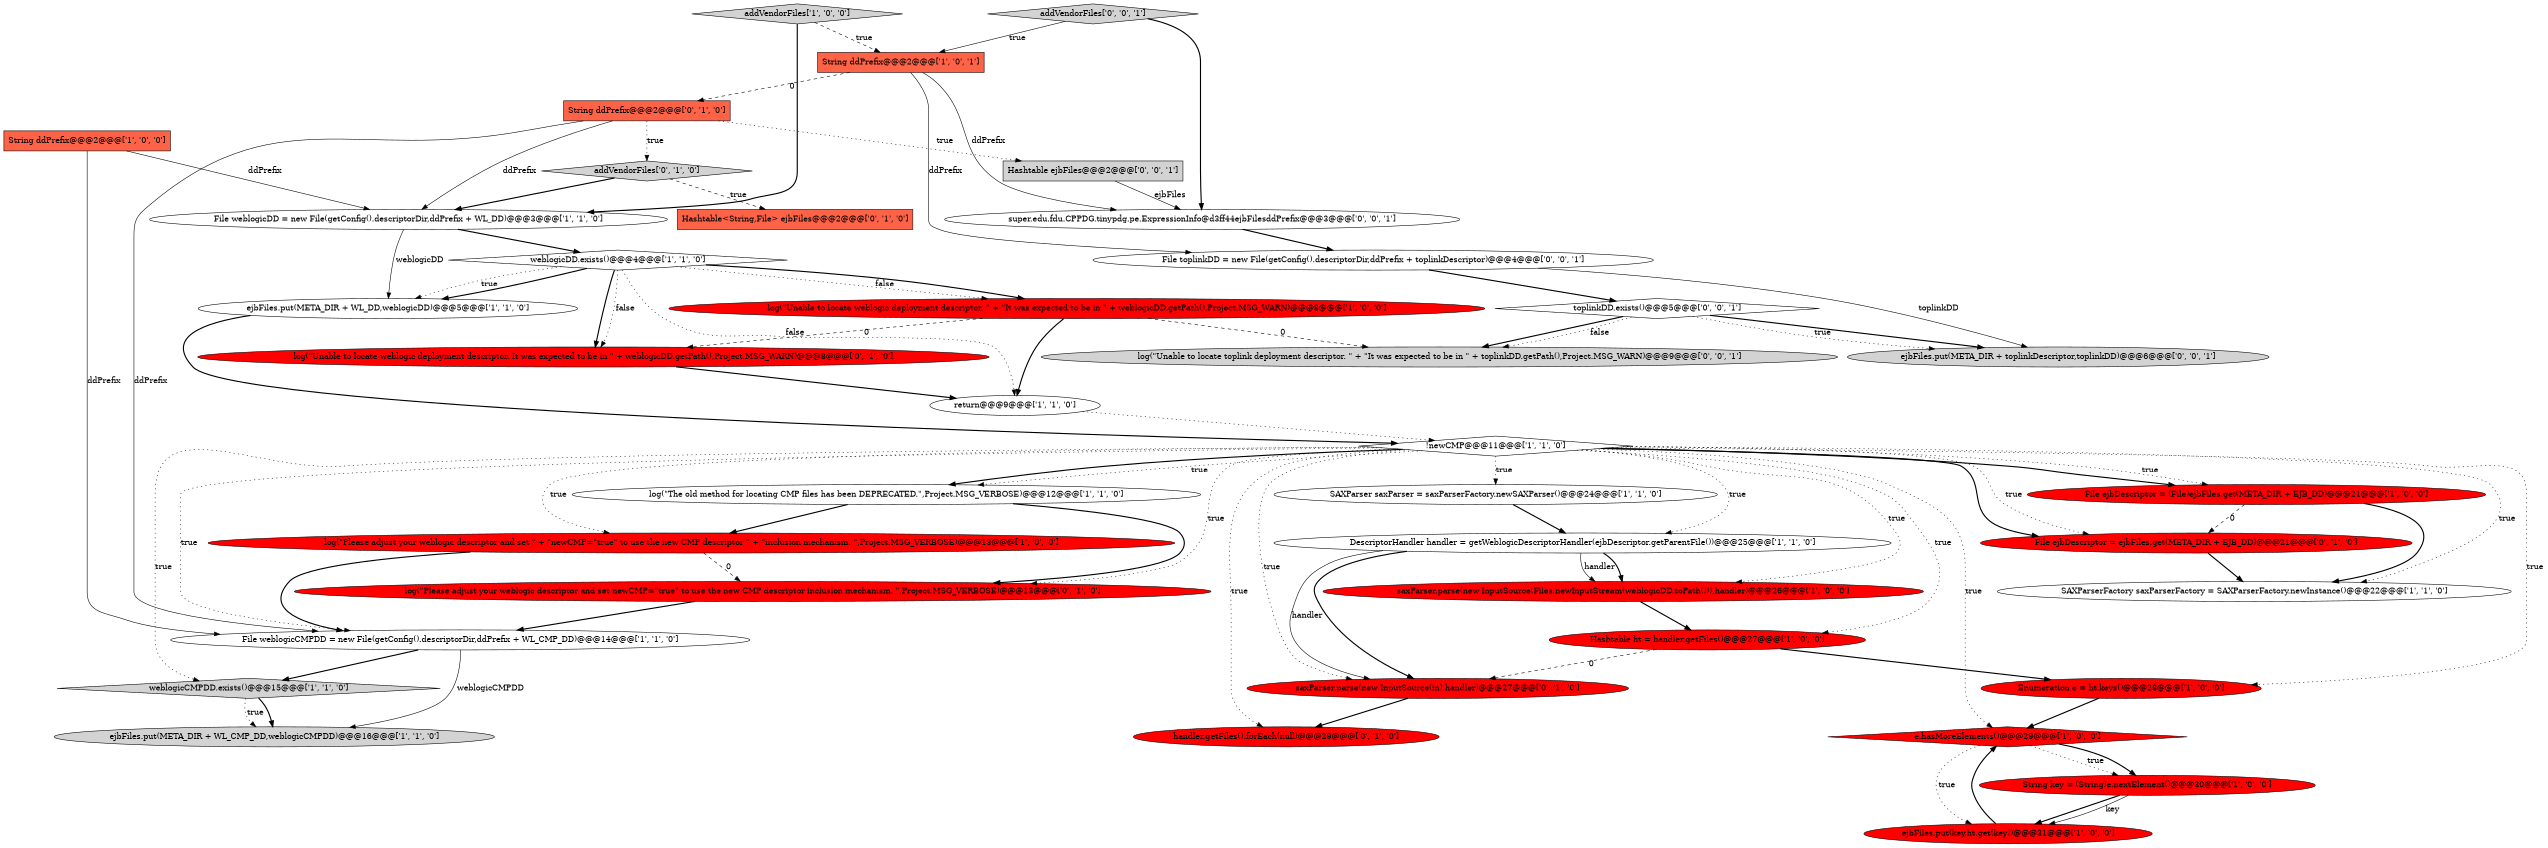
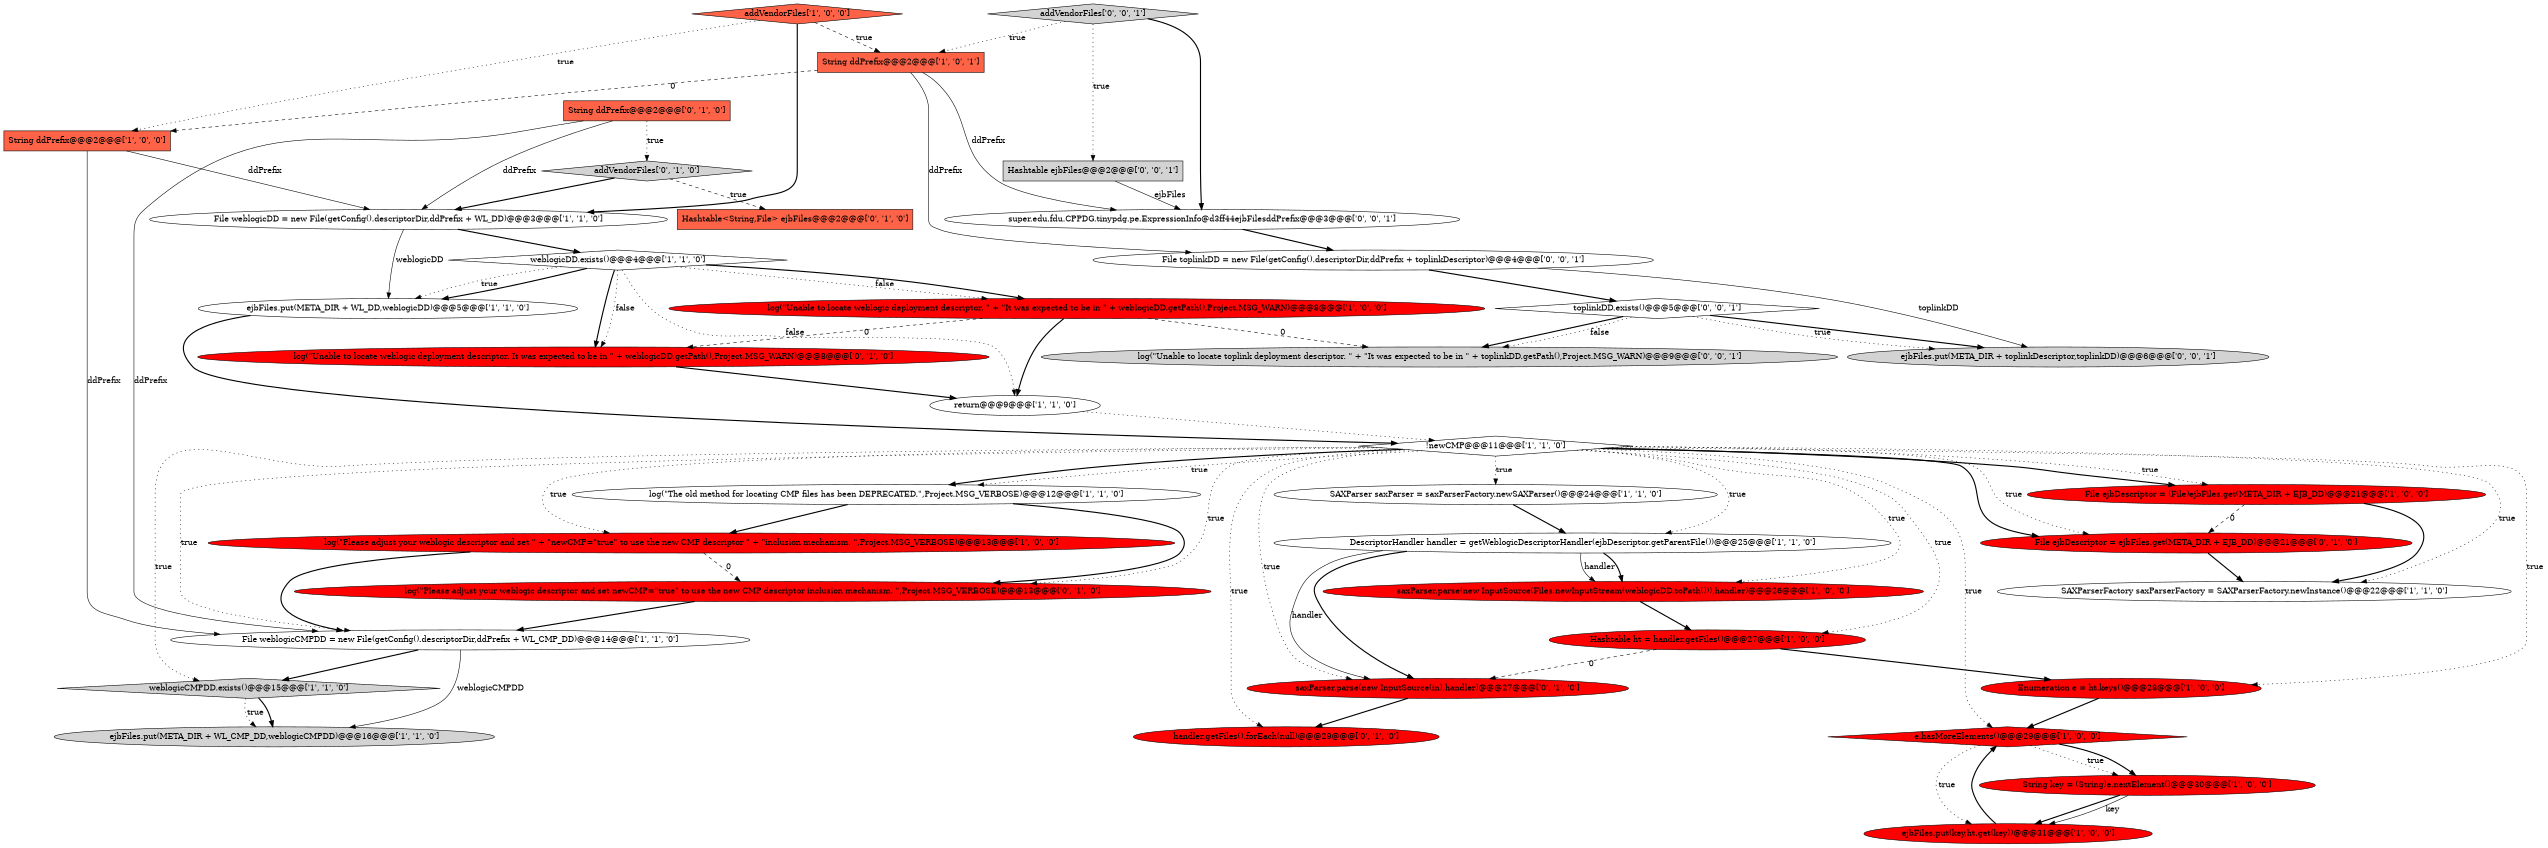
node "addVendorFiles['1', '0', '0']": fillcolor lightgray -> tomato
edge "addVendorFiles['0', '0', '1']" -> "String ddPrefix@@@2@@@['1', '0', '1']": style solid -> dotted
edge "addVendorFiles['1', '0', '0']" -> "String ddPrefix@@@2@@@['1', '0', '0']": added, label "true"
edge "String ddPrefix@@@2@@@['1', '0', '1']" -> "String ddPrefix@@@2@@@['0', '1', '0']": now "String ddPrefix@@@2@@@['1', '0', '1']" -> "String ddPrefix@@@2@@@['1', '0', '0']"
edge "String ddPrefix@@@2@@@['0', '1', '0']" -> "Hashtable ejbFiles@@@2@@@['0', '0', '1']": now "addVendorFiles['0', '0', '1']" -> "Hashtable ejbFiles@@@2@@@['0', '0', '1']"
